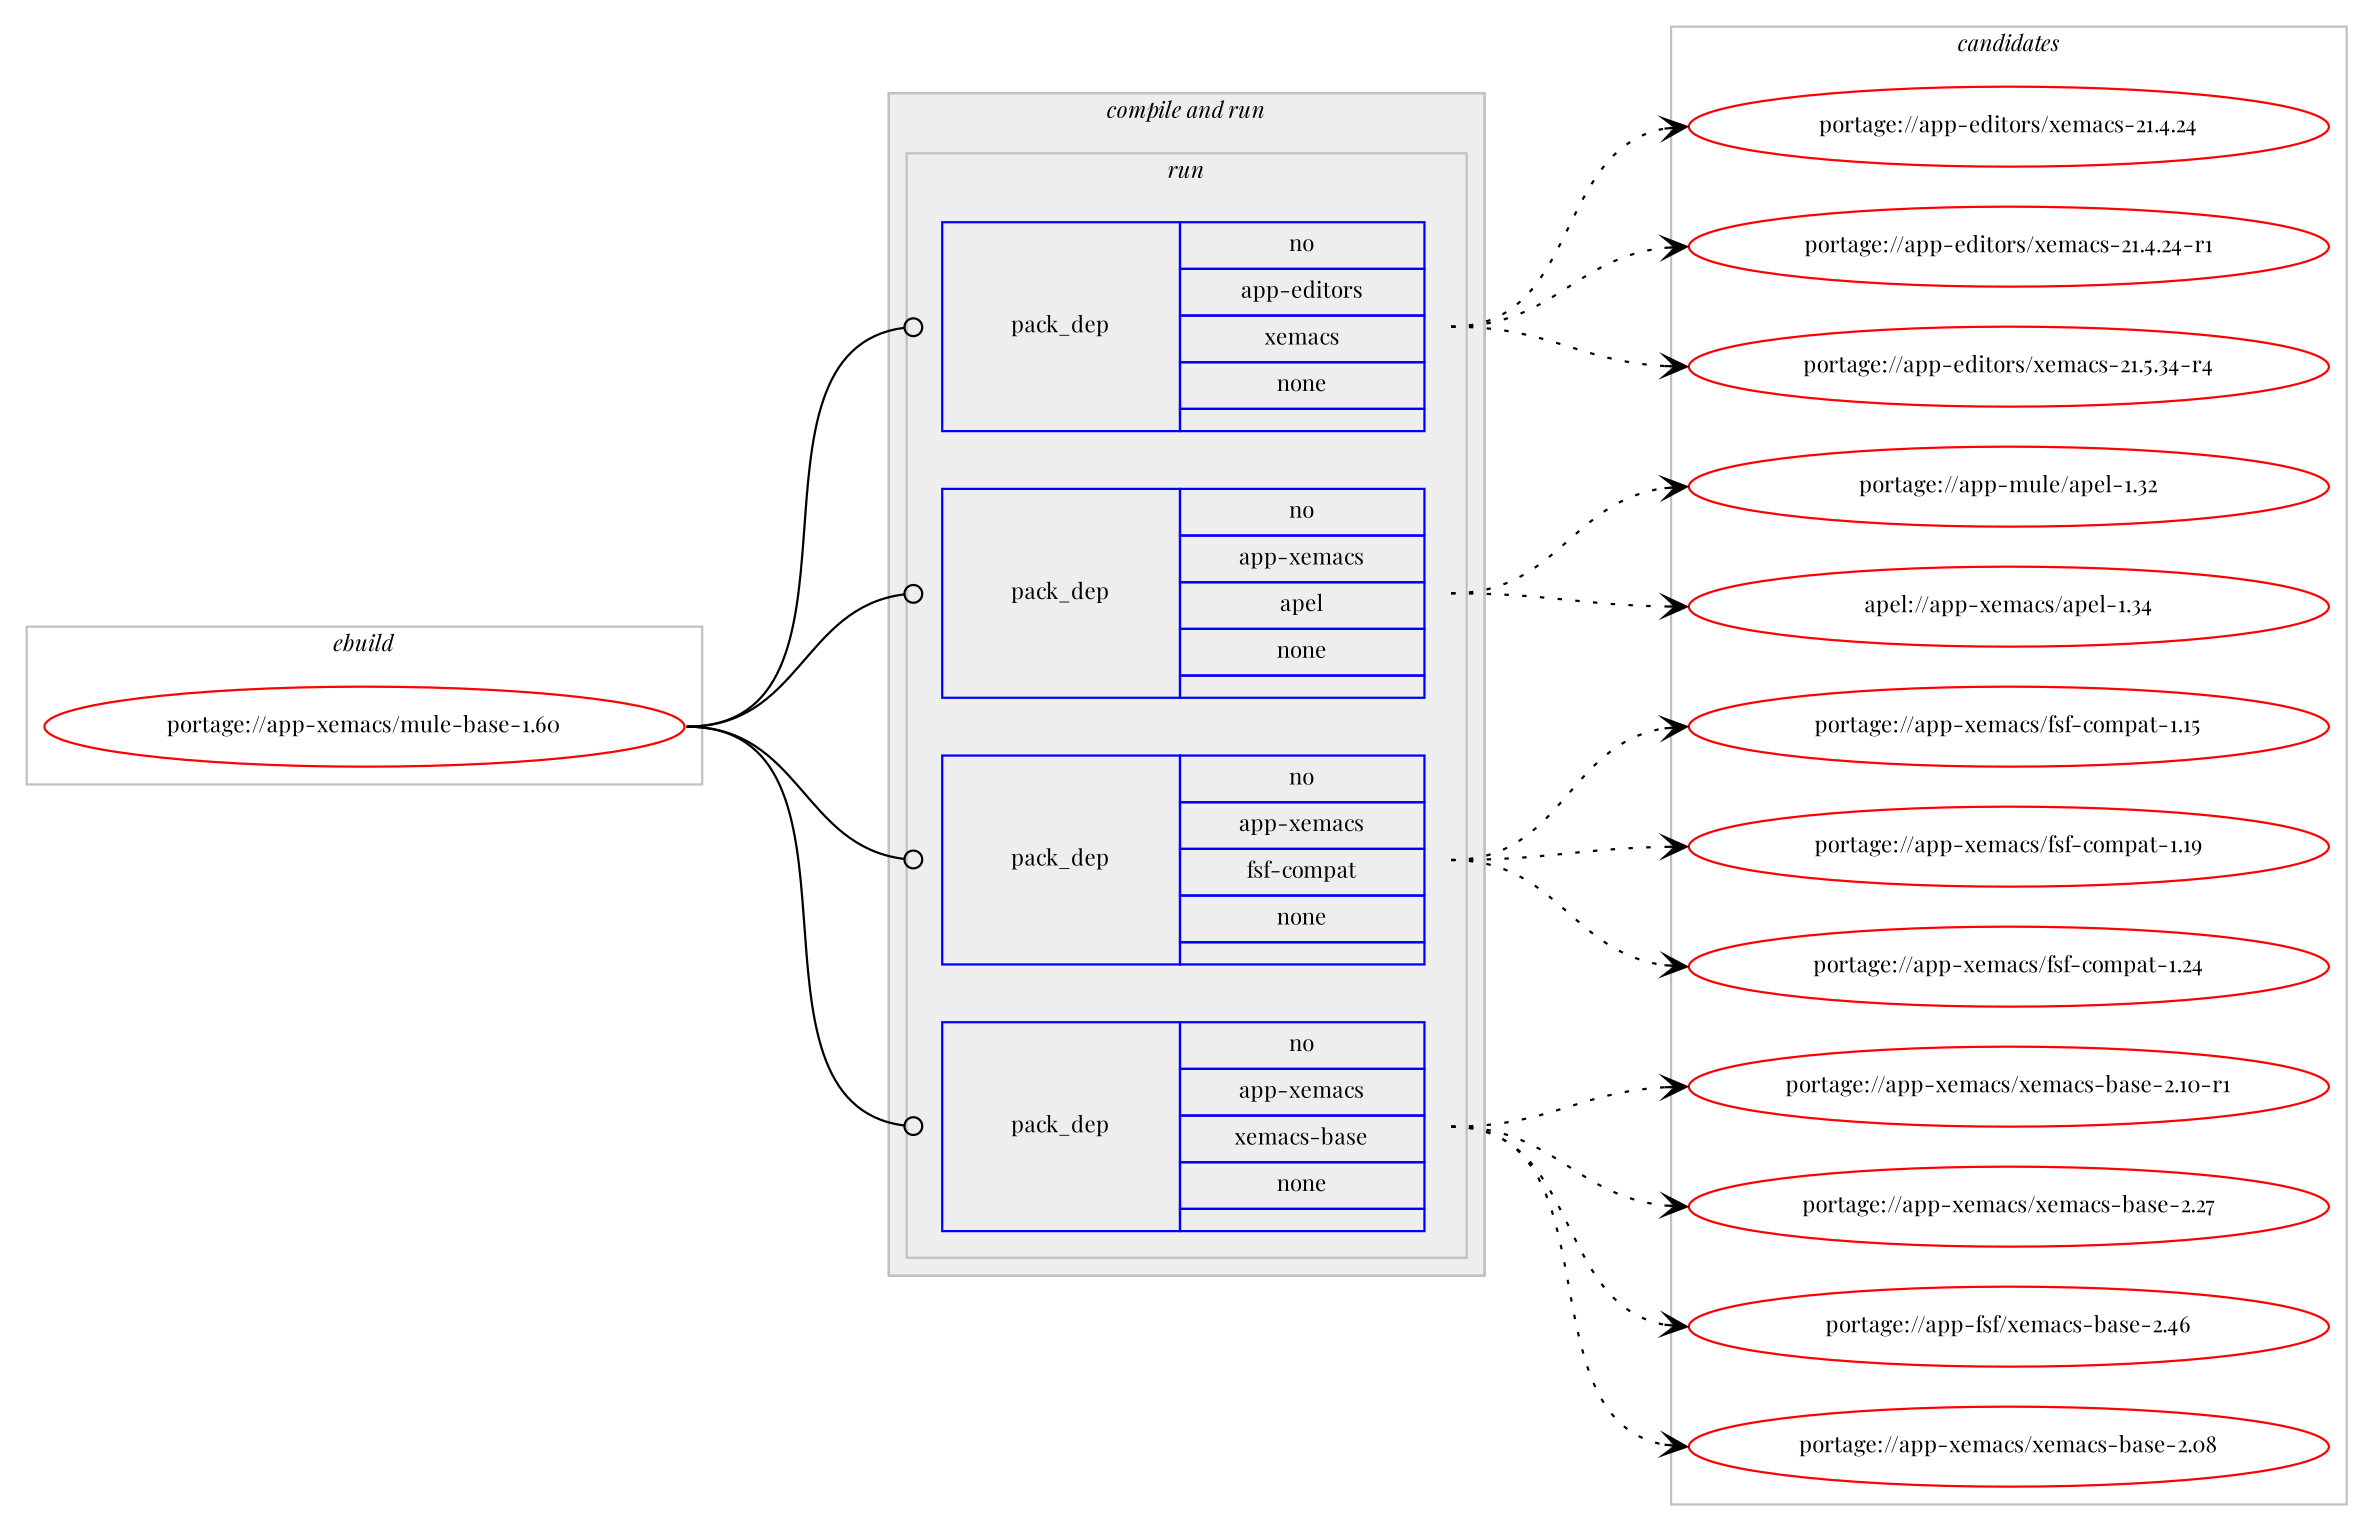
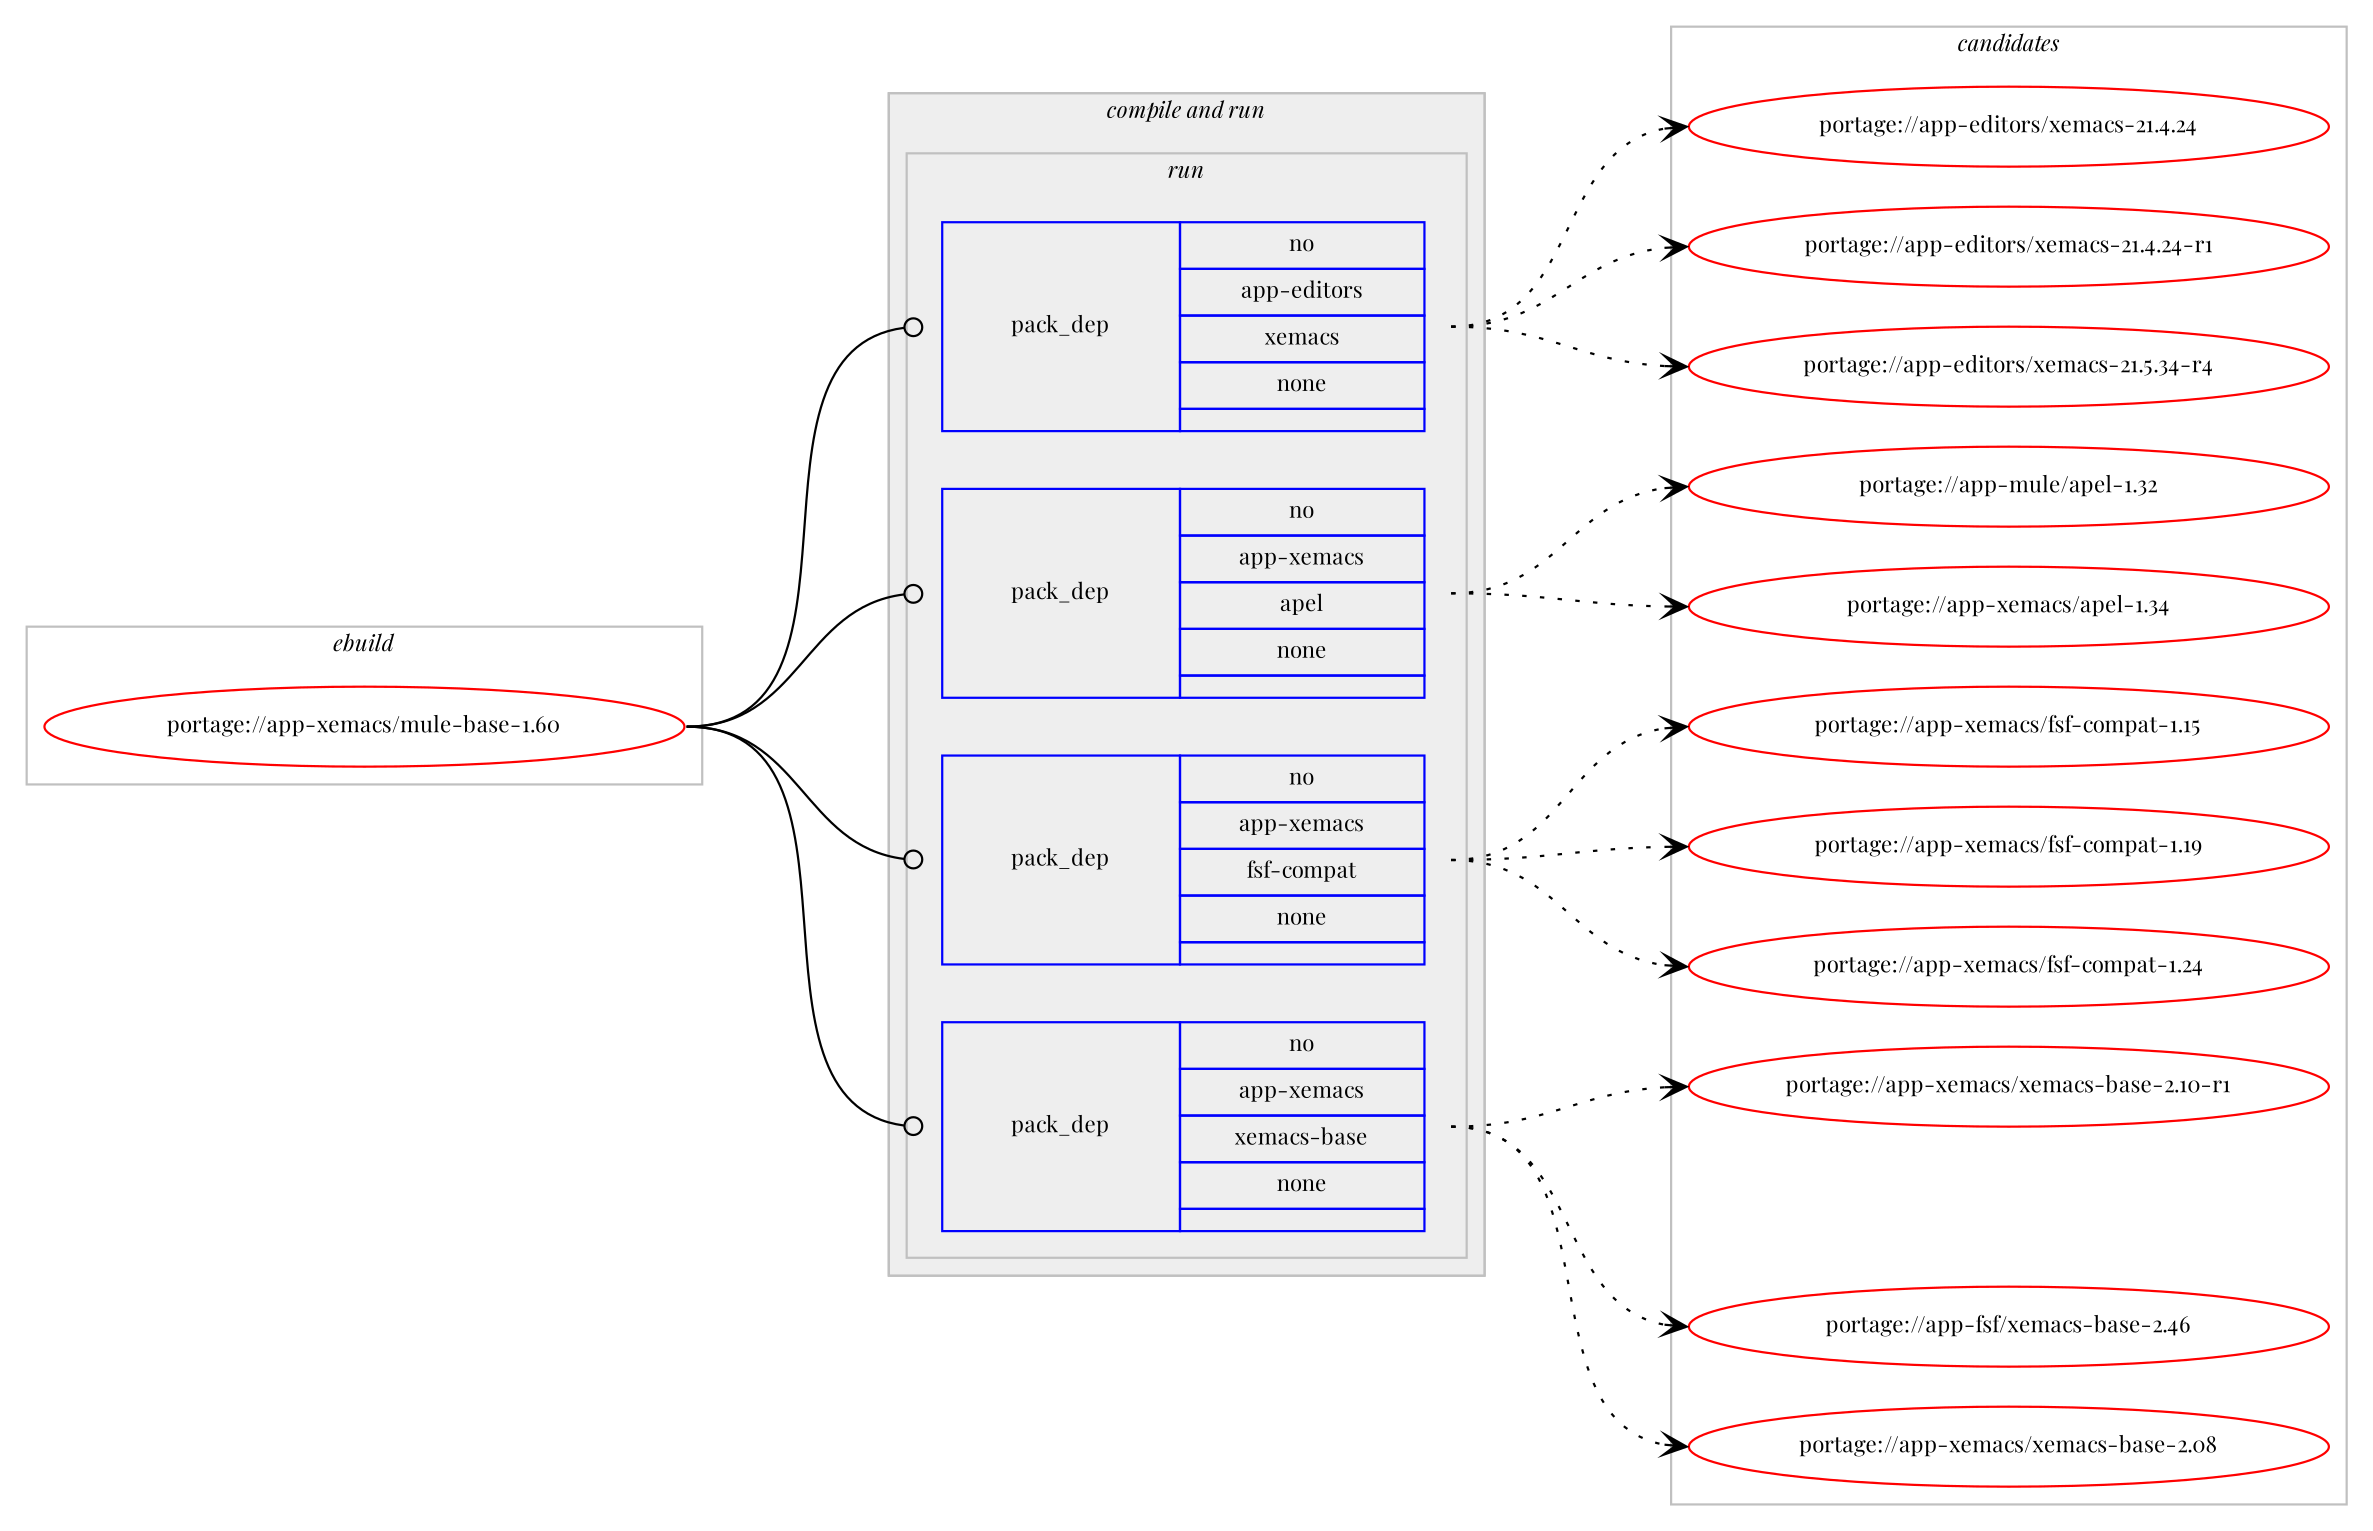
node "apel://app-xemacs/apel-1.34": label "apel://app-xemacs/apel-1.34" -> "portage://app-xemacs/apel-1.34"
node "portage://app-xemacs/xemacs-base-2.27": removed
